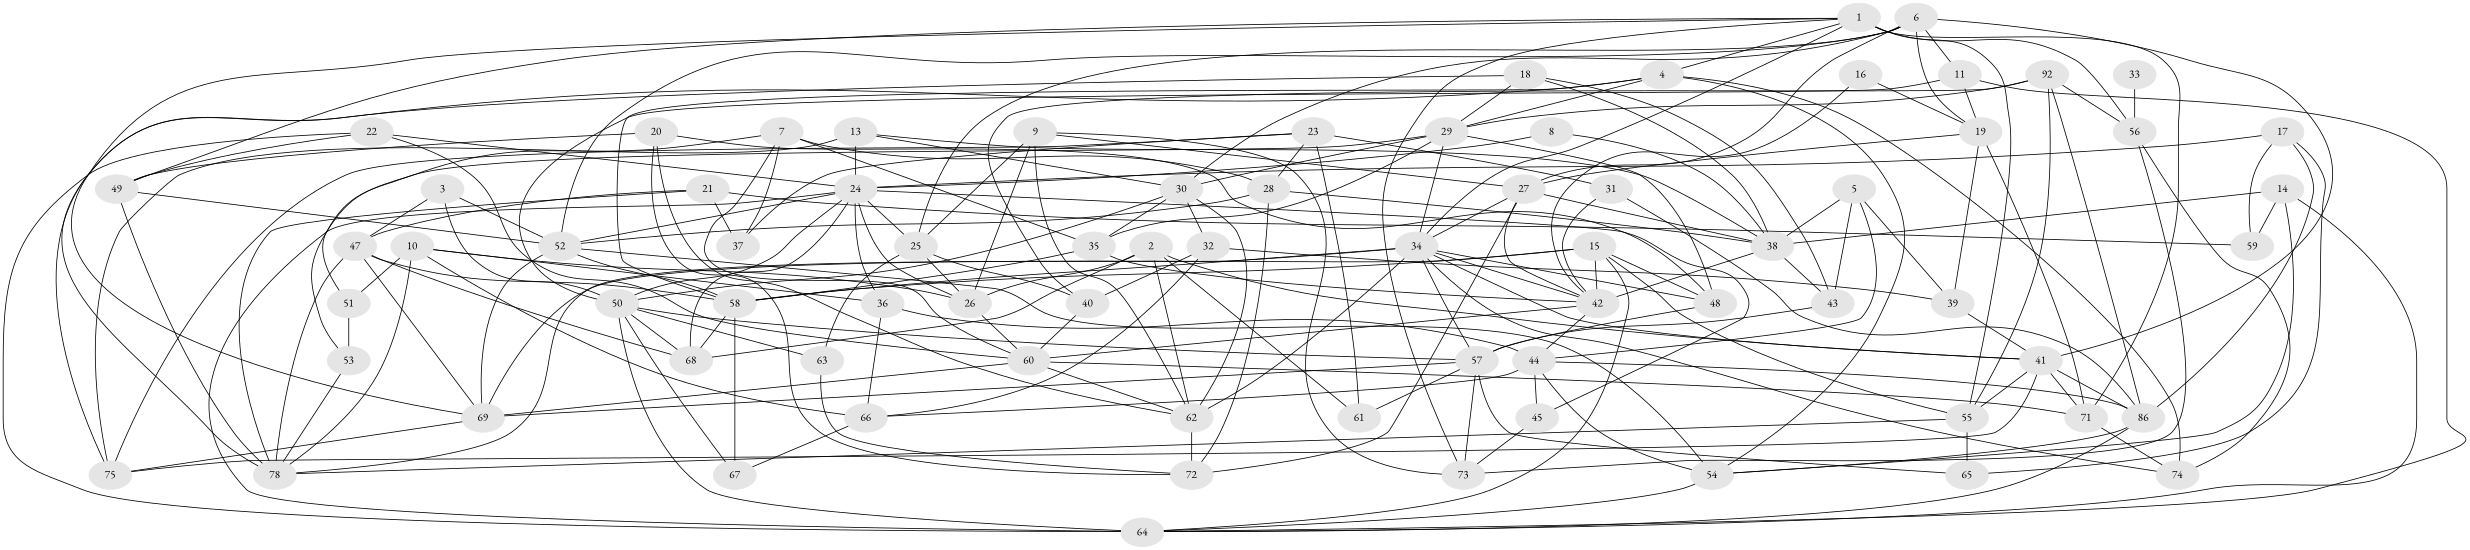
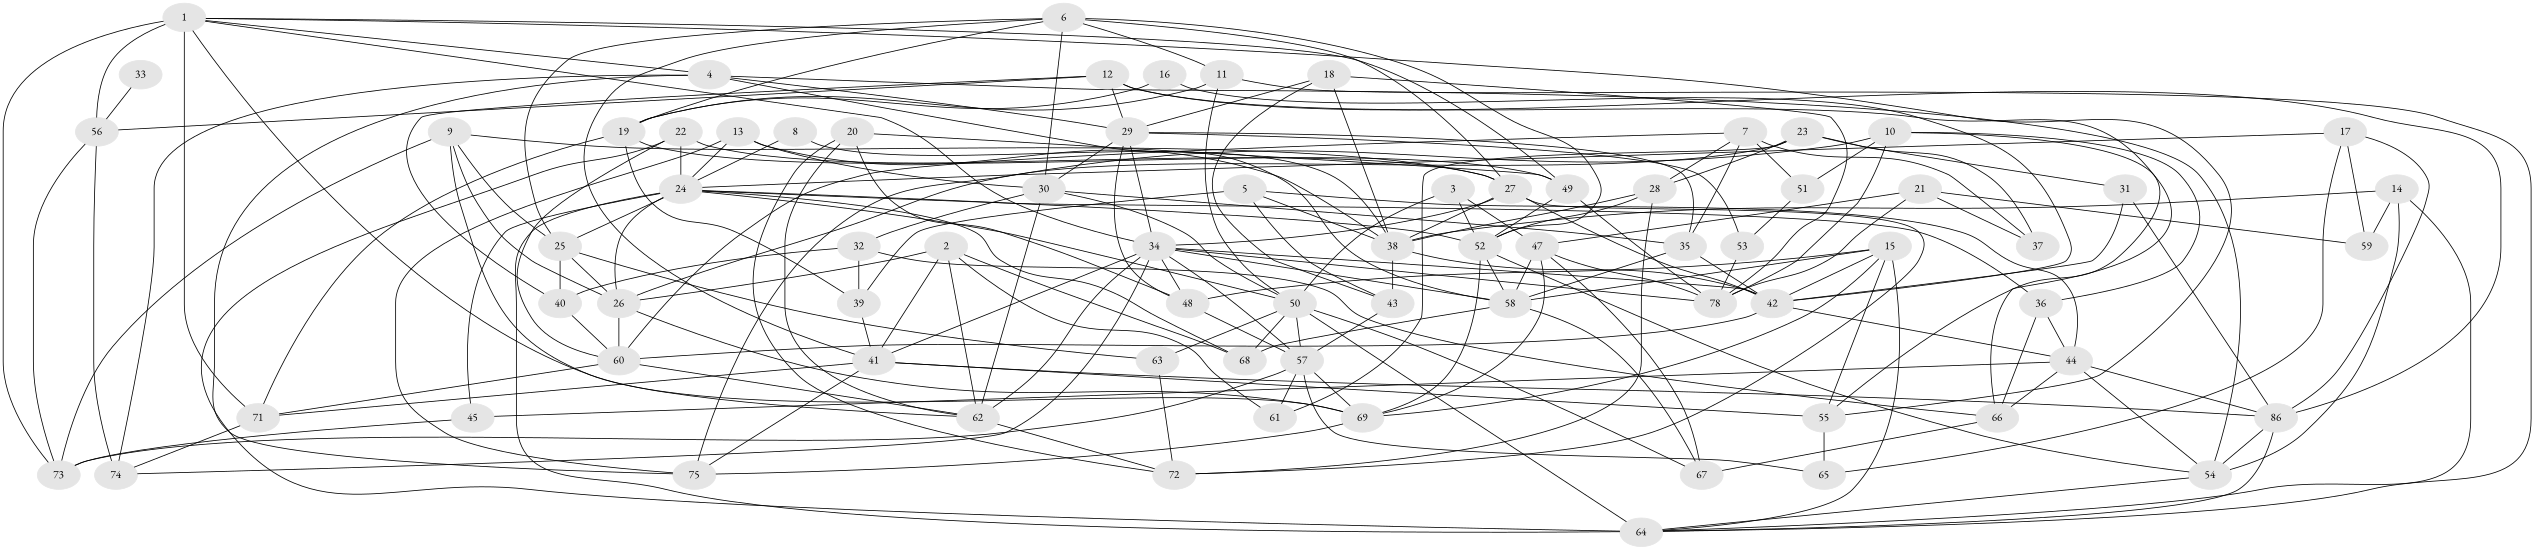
node "92": label "92" -> "12"
edge "47" -- "68": now "47" -- "67"
edge "60" -- "69": now "26" -- "69"
edge "55" -- "78": removed
